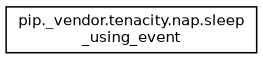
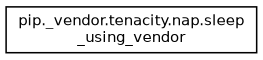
node "pip._vendor.tenacity.nap.sleep _using_event": label "pip._vendor.tenacity.nap.sleep _using_event" -> "pip._vendor.tenacity.nap.sleep _using_vendor"
